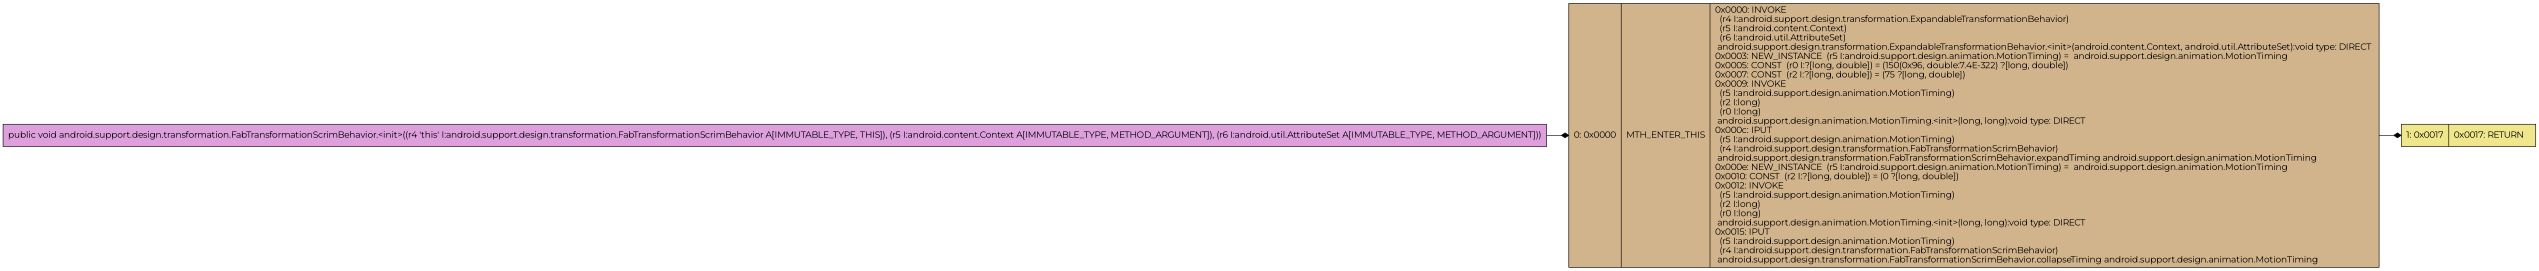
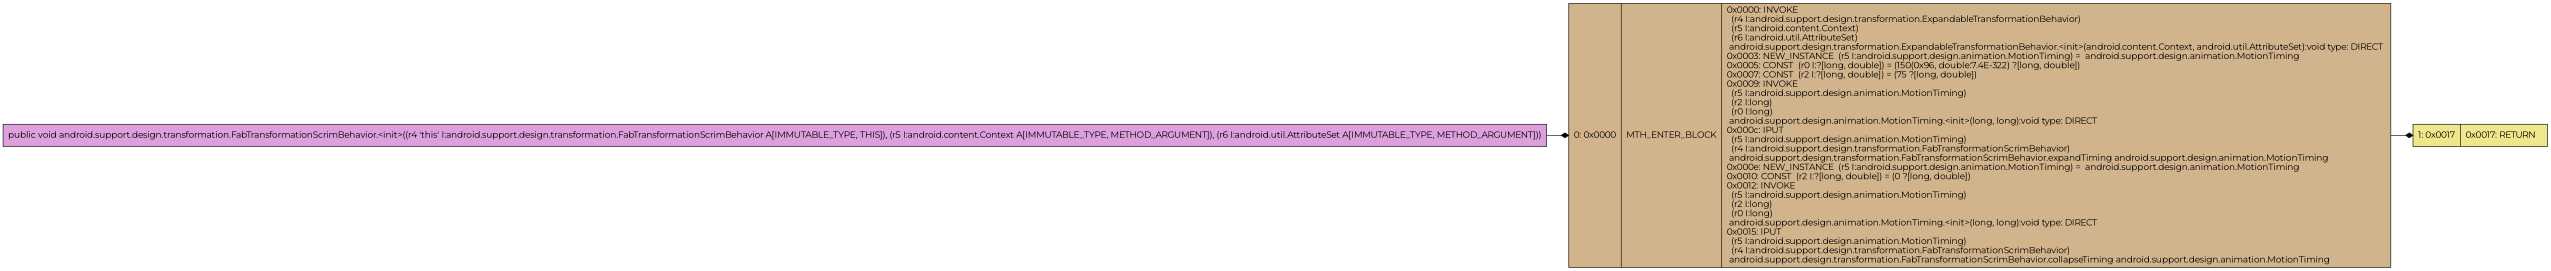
node "0: 0x0000": text "MTH_ENTER_THIS" -> "MTH_ENTER_BLOCK"
